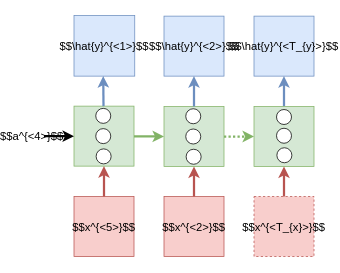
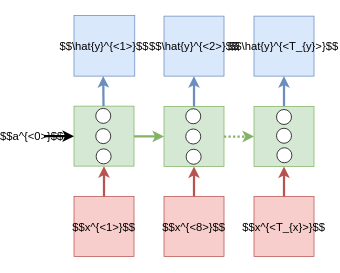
node "$$a^{<4>}$$": label "$$a^{<4>}$$" -> "$$a^{<0>}$$"
node "$$x^{<5>}$$": label "$$x^{<5>}$$" -> "$$x^{<1>}$$"
node "$$x^{<2>}$$": label "$$x^{<2>}$$" -> "$$x^{<8>}$$"
node "$$x^{<T_{x}>}$$": style dashed -> solid
